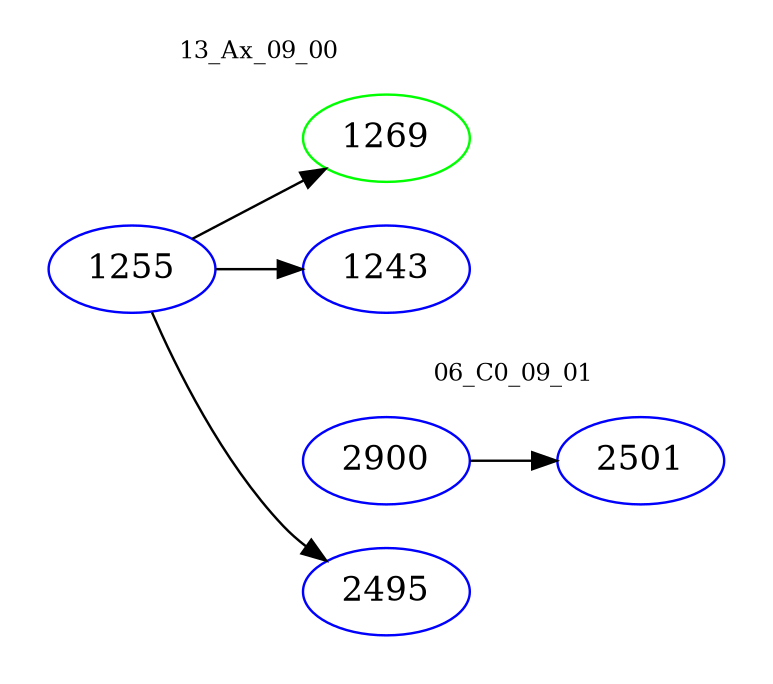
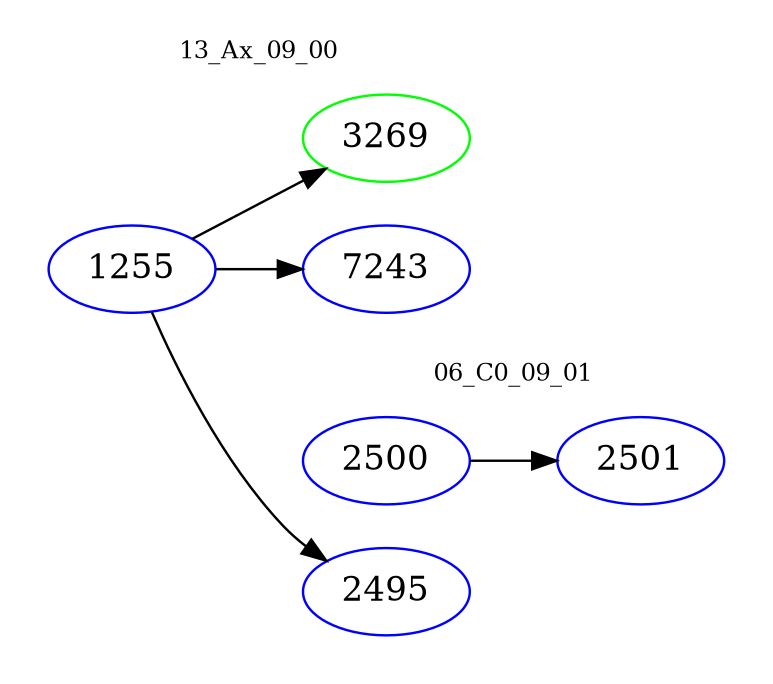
node "1269": label "1269" -> "3269"
node "1243": label "1243" -> "7243"
node "2900": label "2900" -> "2500"
